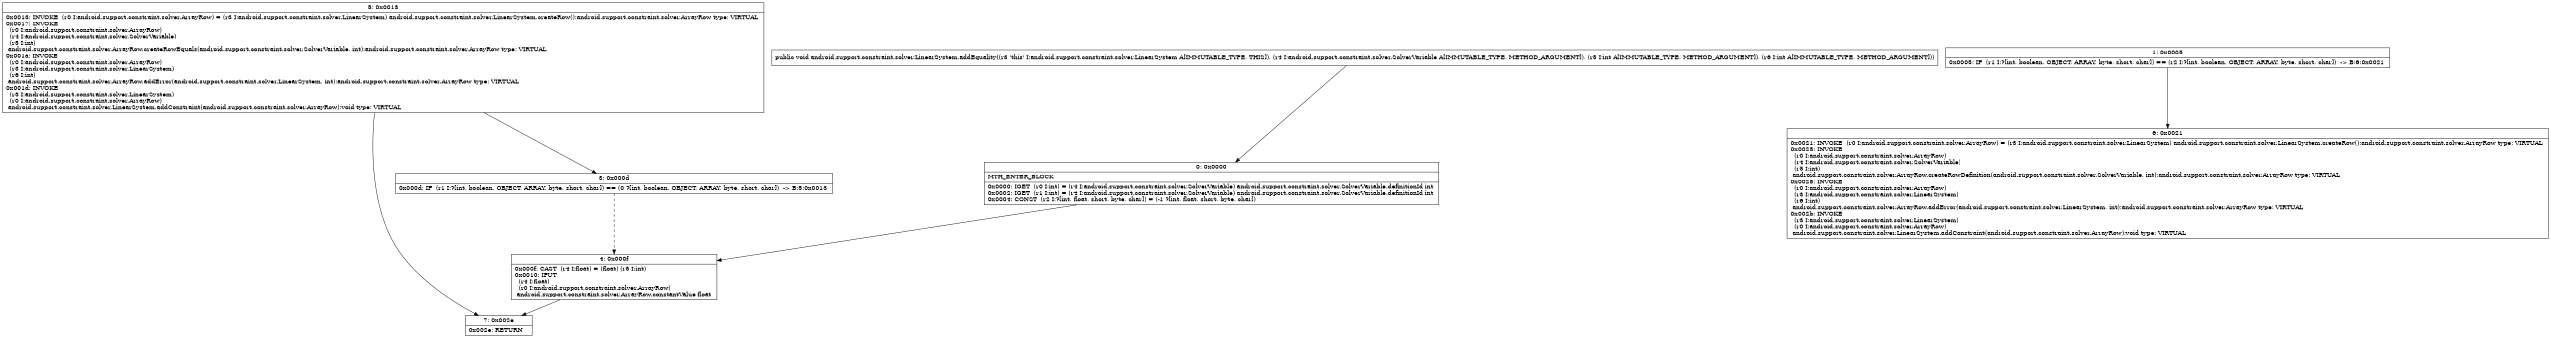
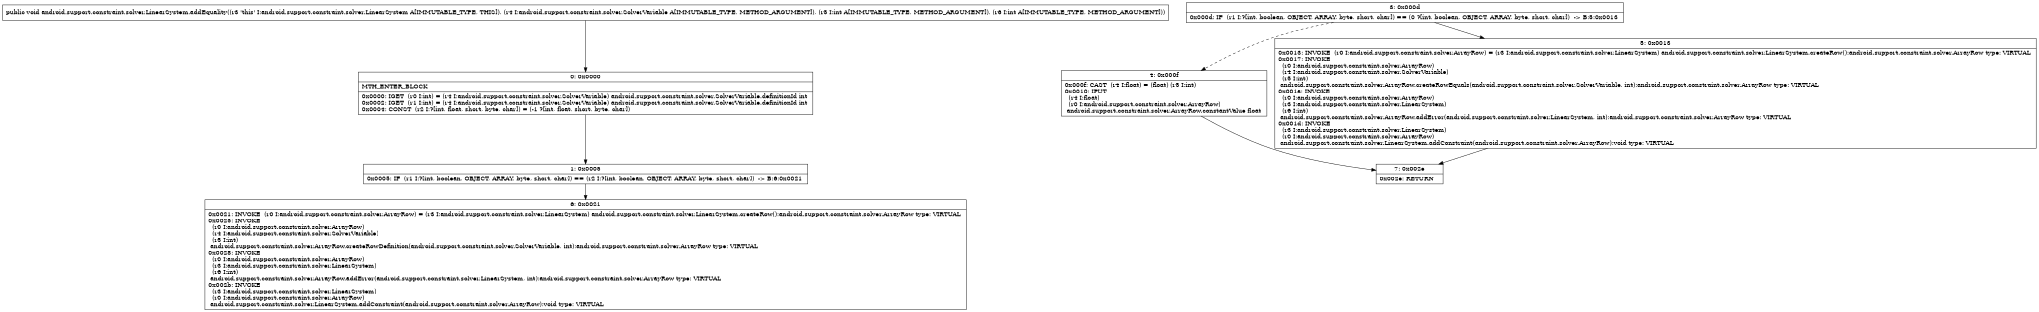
edge "5: 0x0013" -> "3: 0x000d": reversed
edge "0: 0x0000" -> "4: 0x000f": now "0: 0x0000" -> "1: 0x0005"
